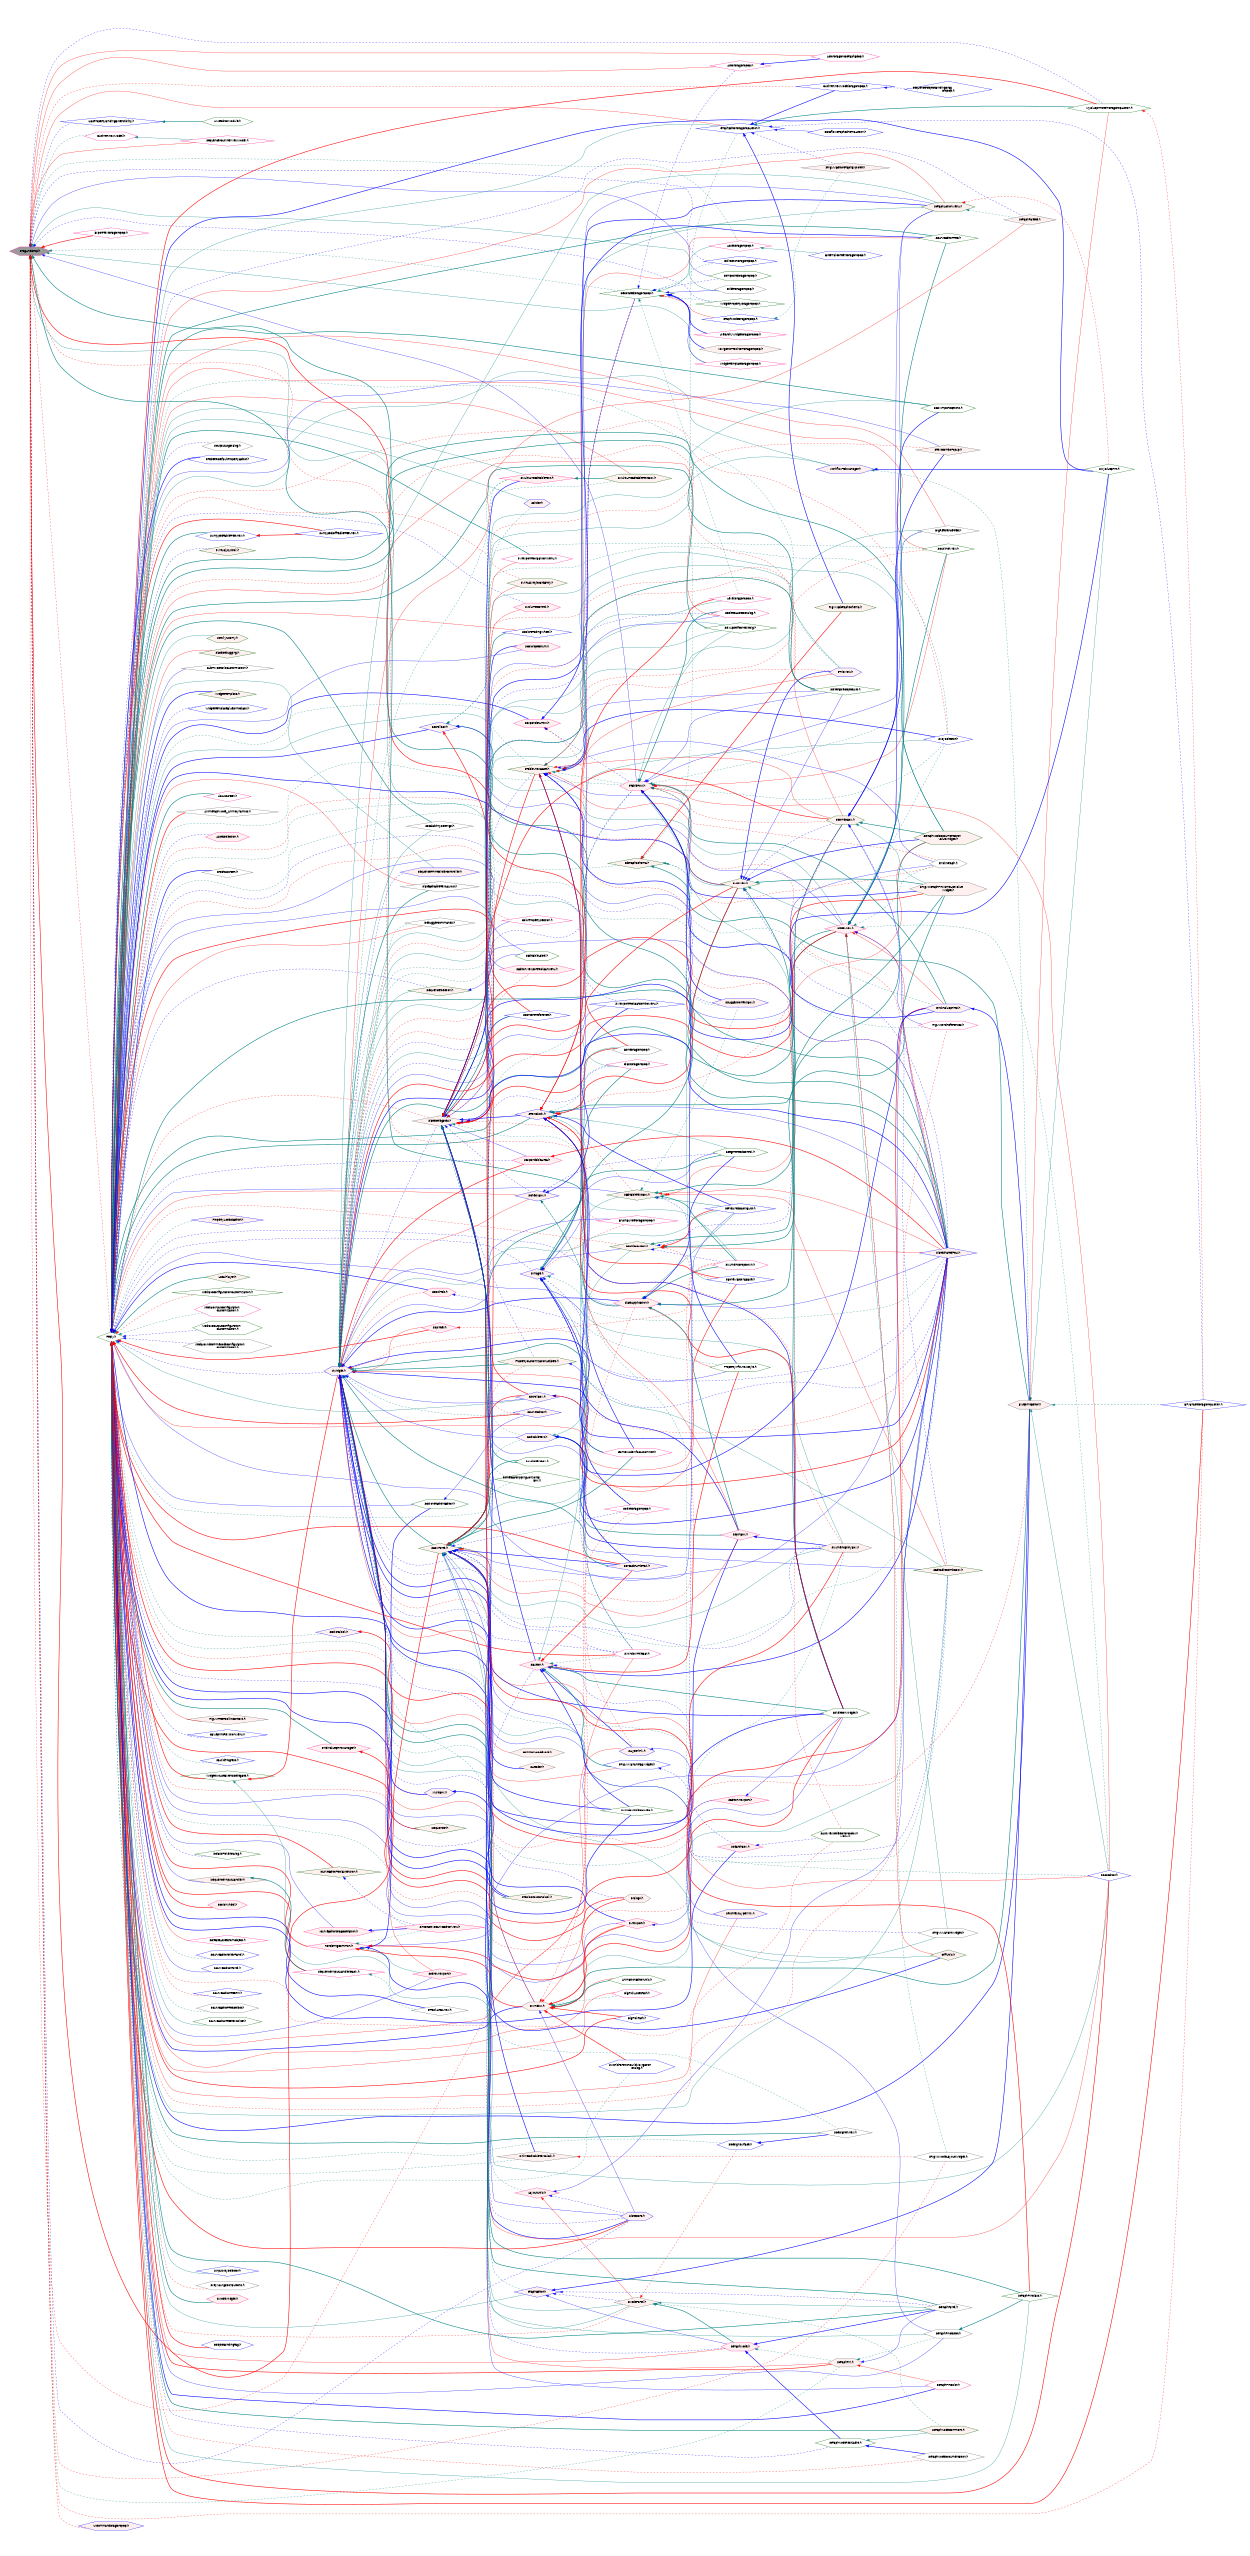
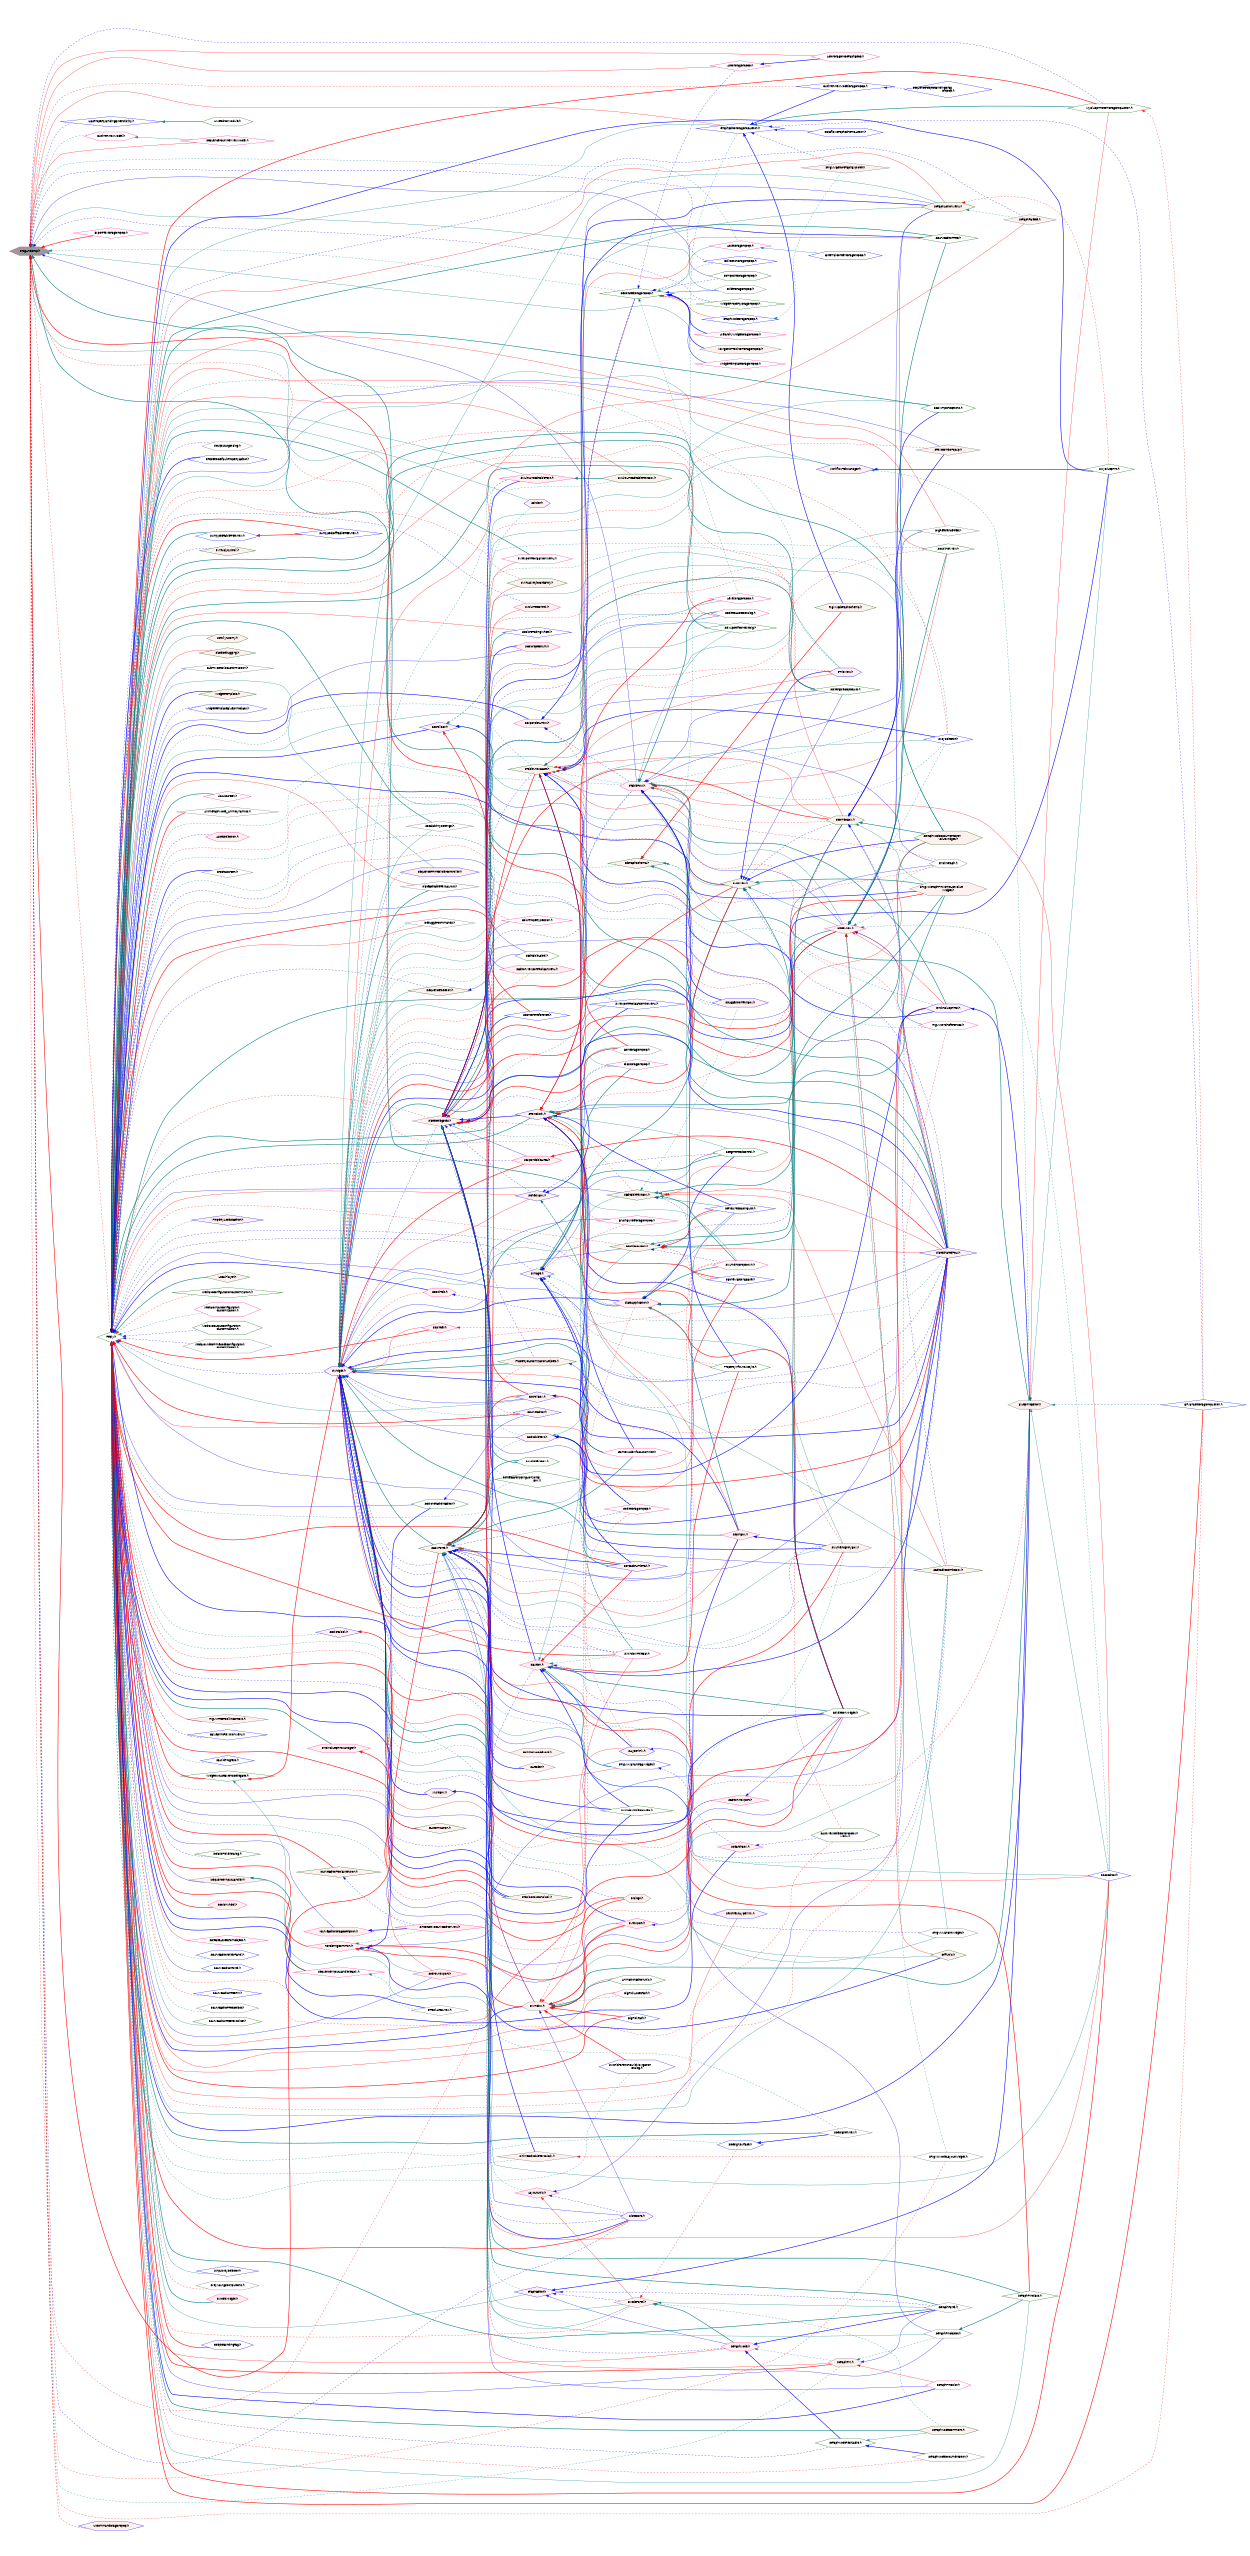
edge "SSCSEditor.h" -> "STableViewBase.h": style dashed -> solid
node "ISequencer.h": label "ISequencer.h" -> "Customization.h"
